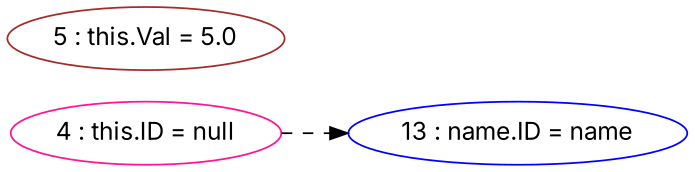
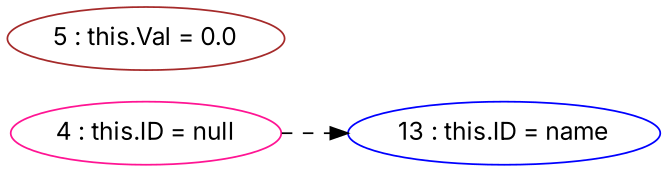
node "5 : this.Val = 5.0": label "5 : this.Val = 5.0" -> "5 : this.Val = 0.0"
node "13 : name.ID = name": label "13 : name.ID = name" -> "13 : this.ID = name"
